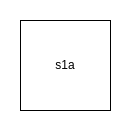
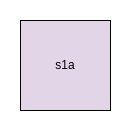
node "s1a": fillcolor #ffffff -> #e1d5e7
